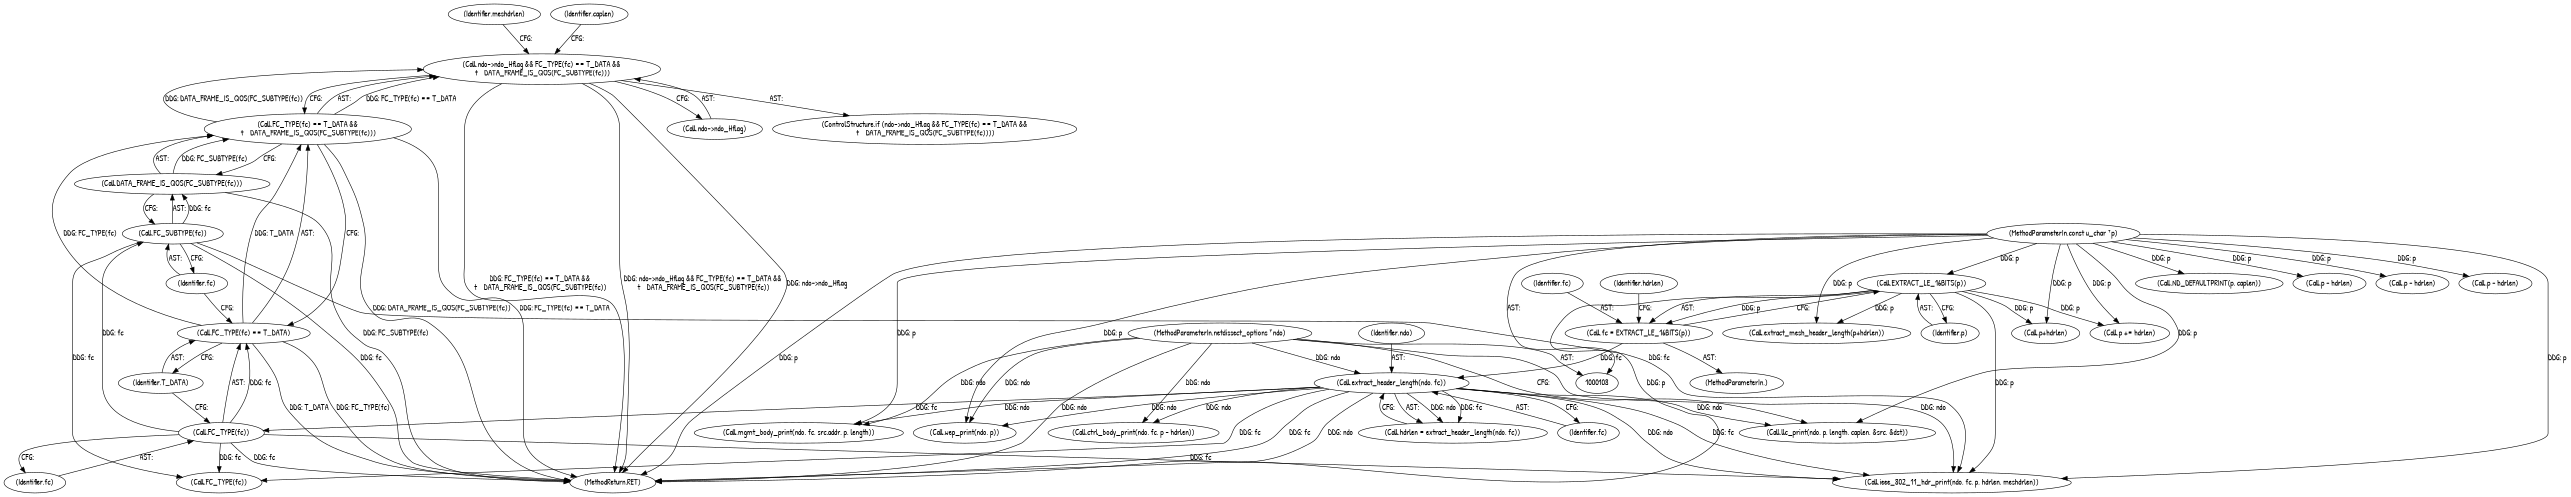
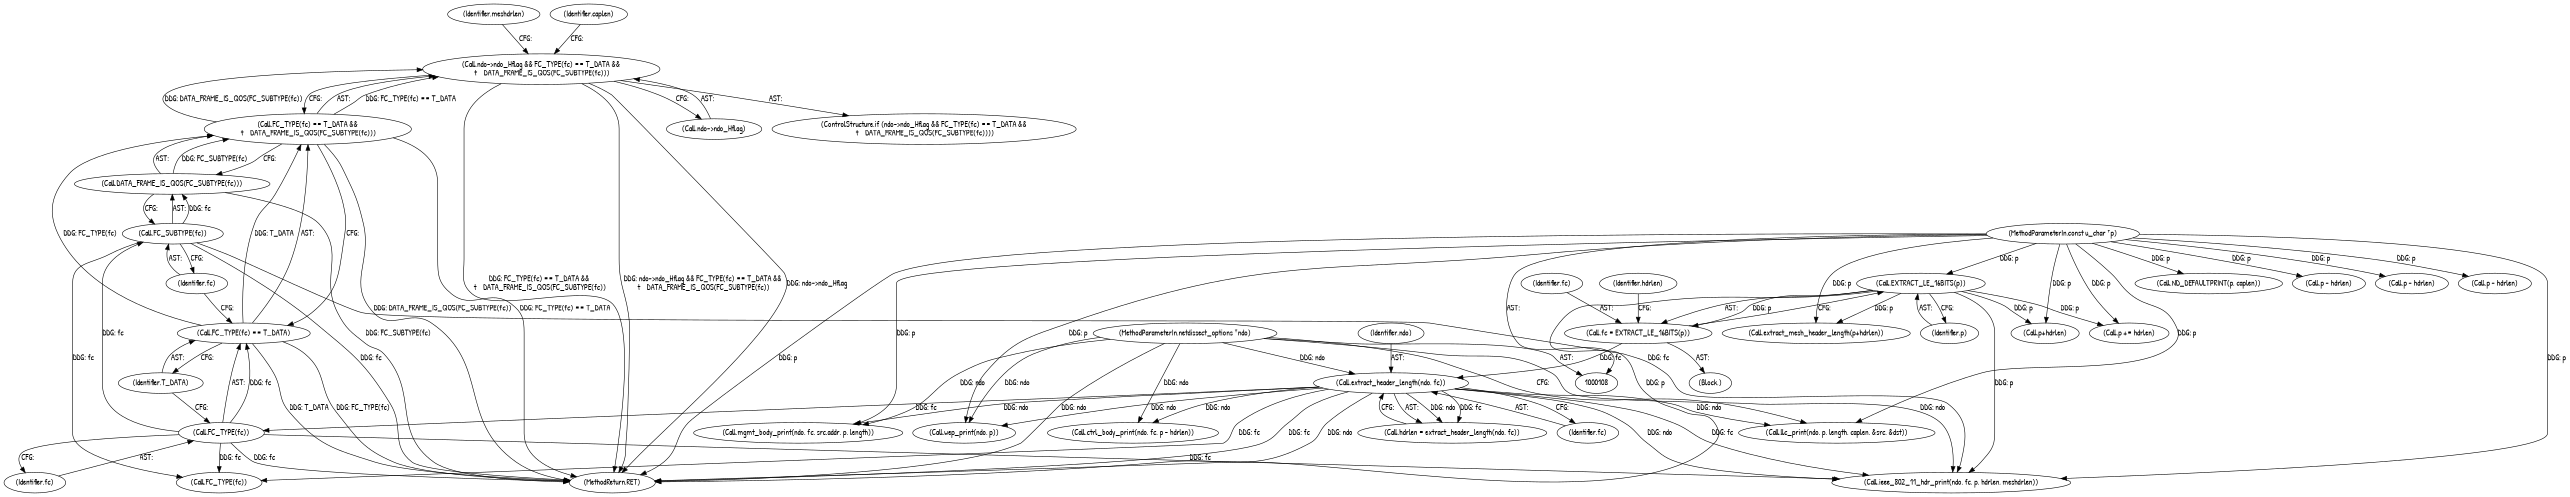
node "(MethodParameterIn,)": label "(MethodParameterIn,)" -> "(Block,)"
